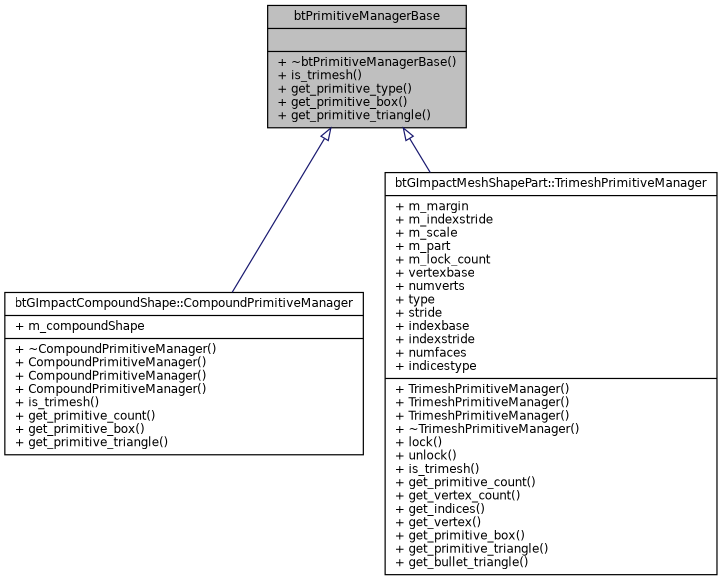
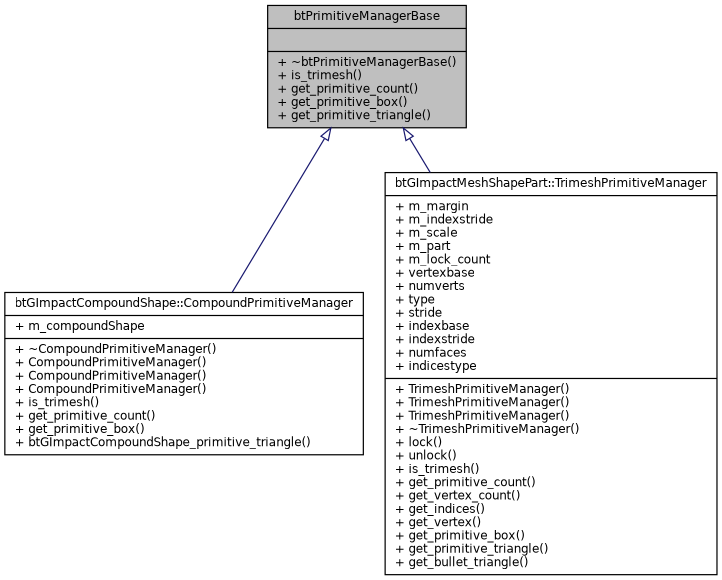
node "btPrimitiveManagerBase": text "+ get_primitive_type()" -> "+ get_primitive_count()"
node "btGImpactCompoundShape::CompoundPrimitiveManager": text "+ get_primitive_triangle()" -> "+ btGImpactCompoundShape_primitive_triangle()"
